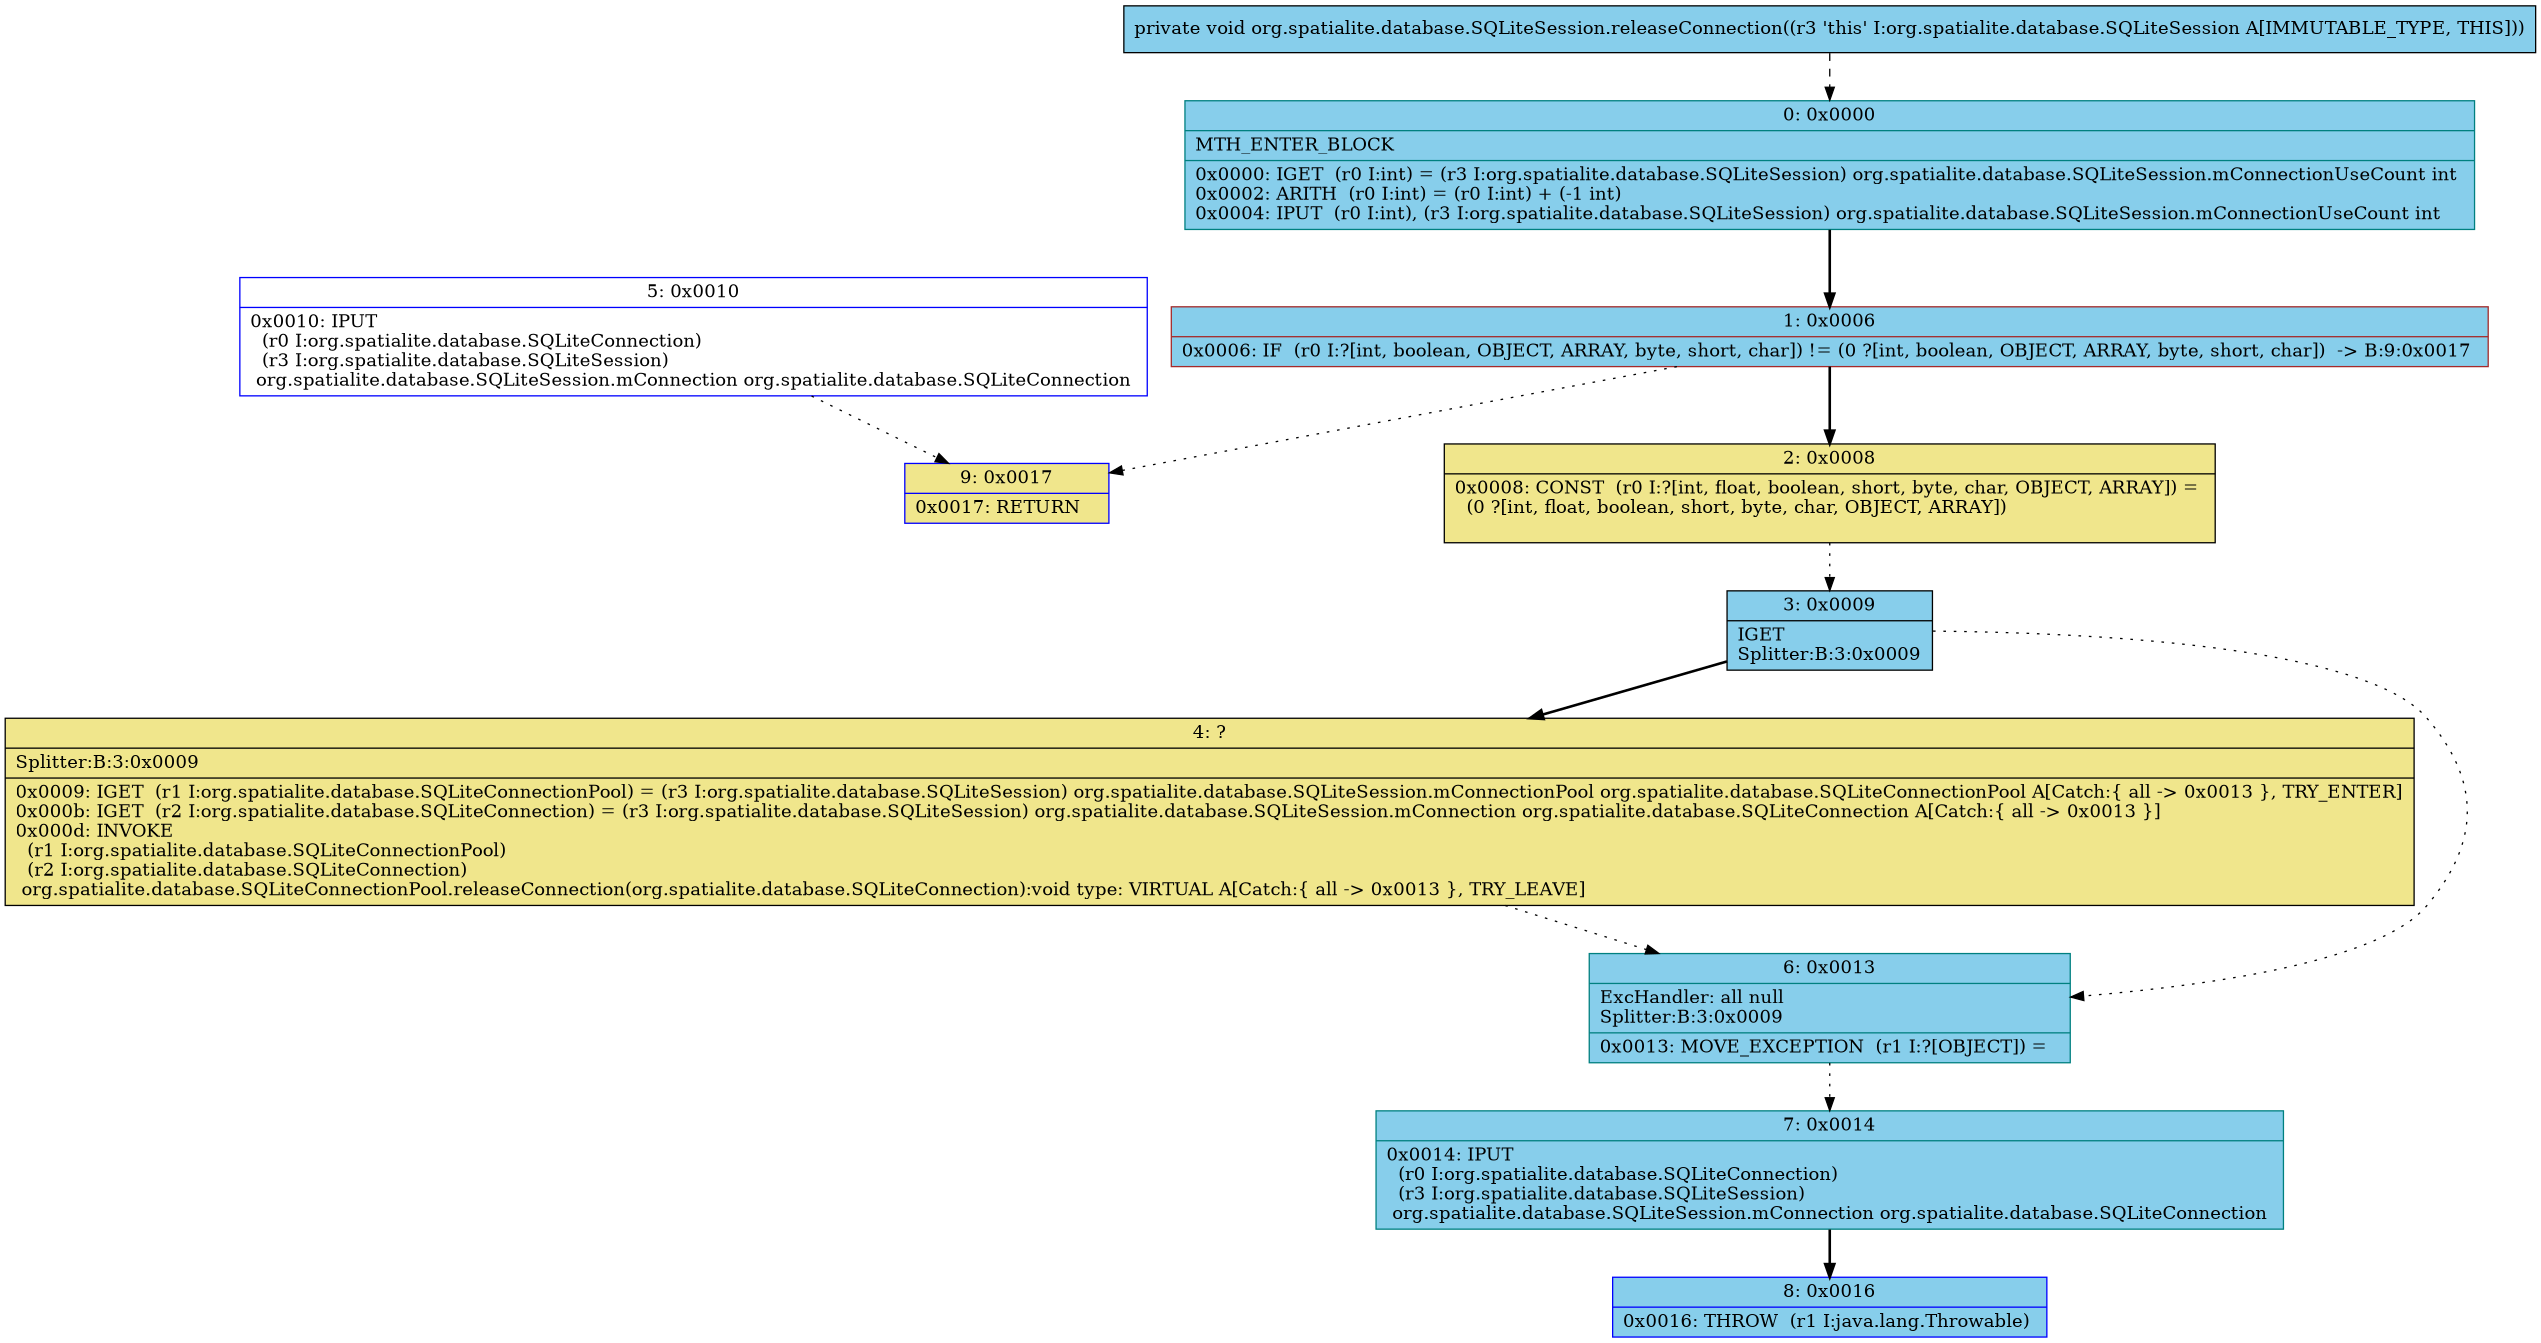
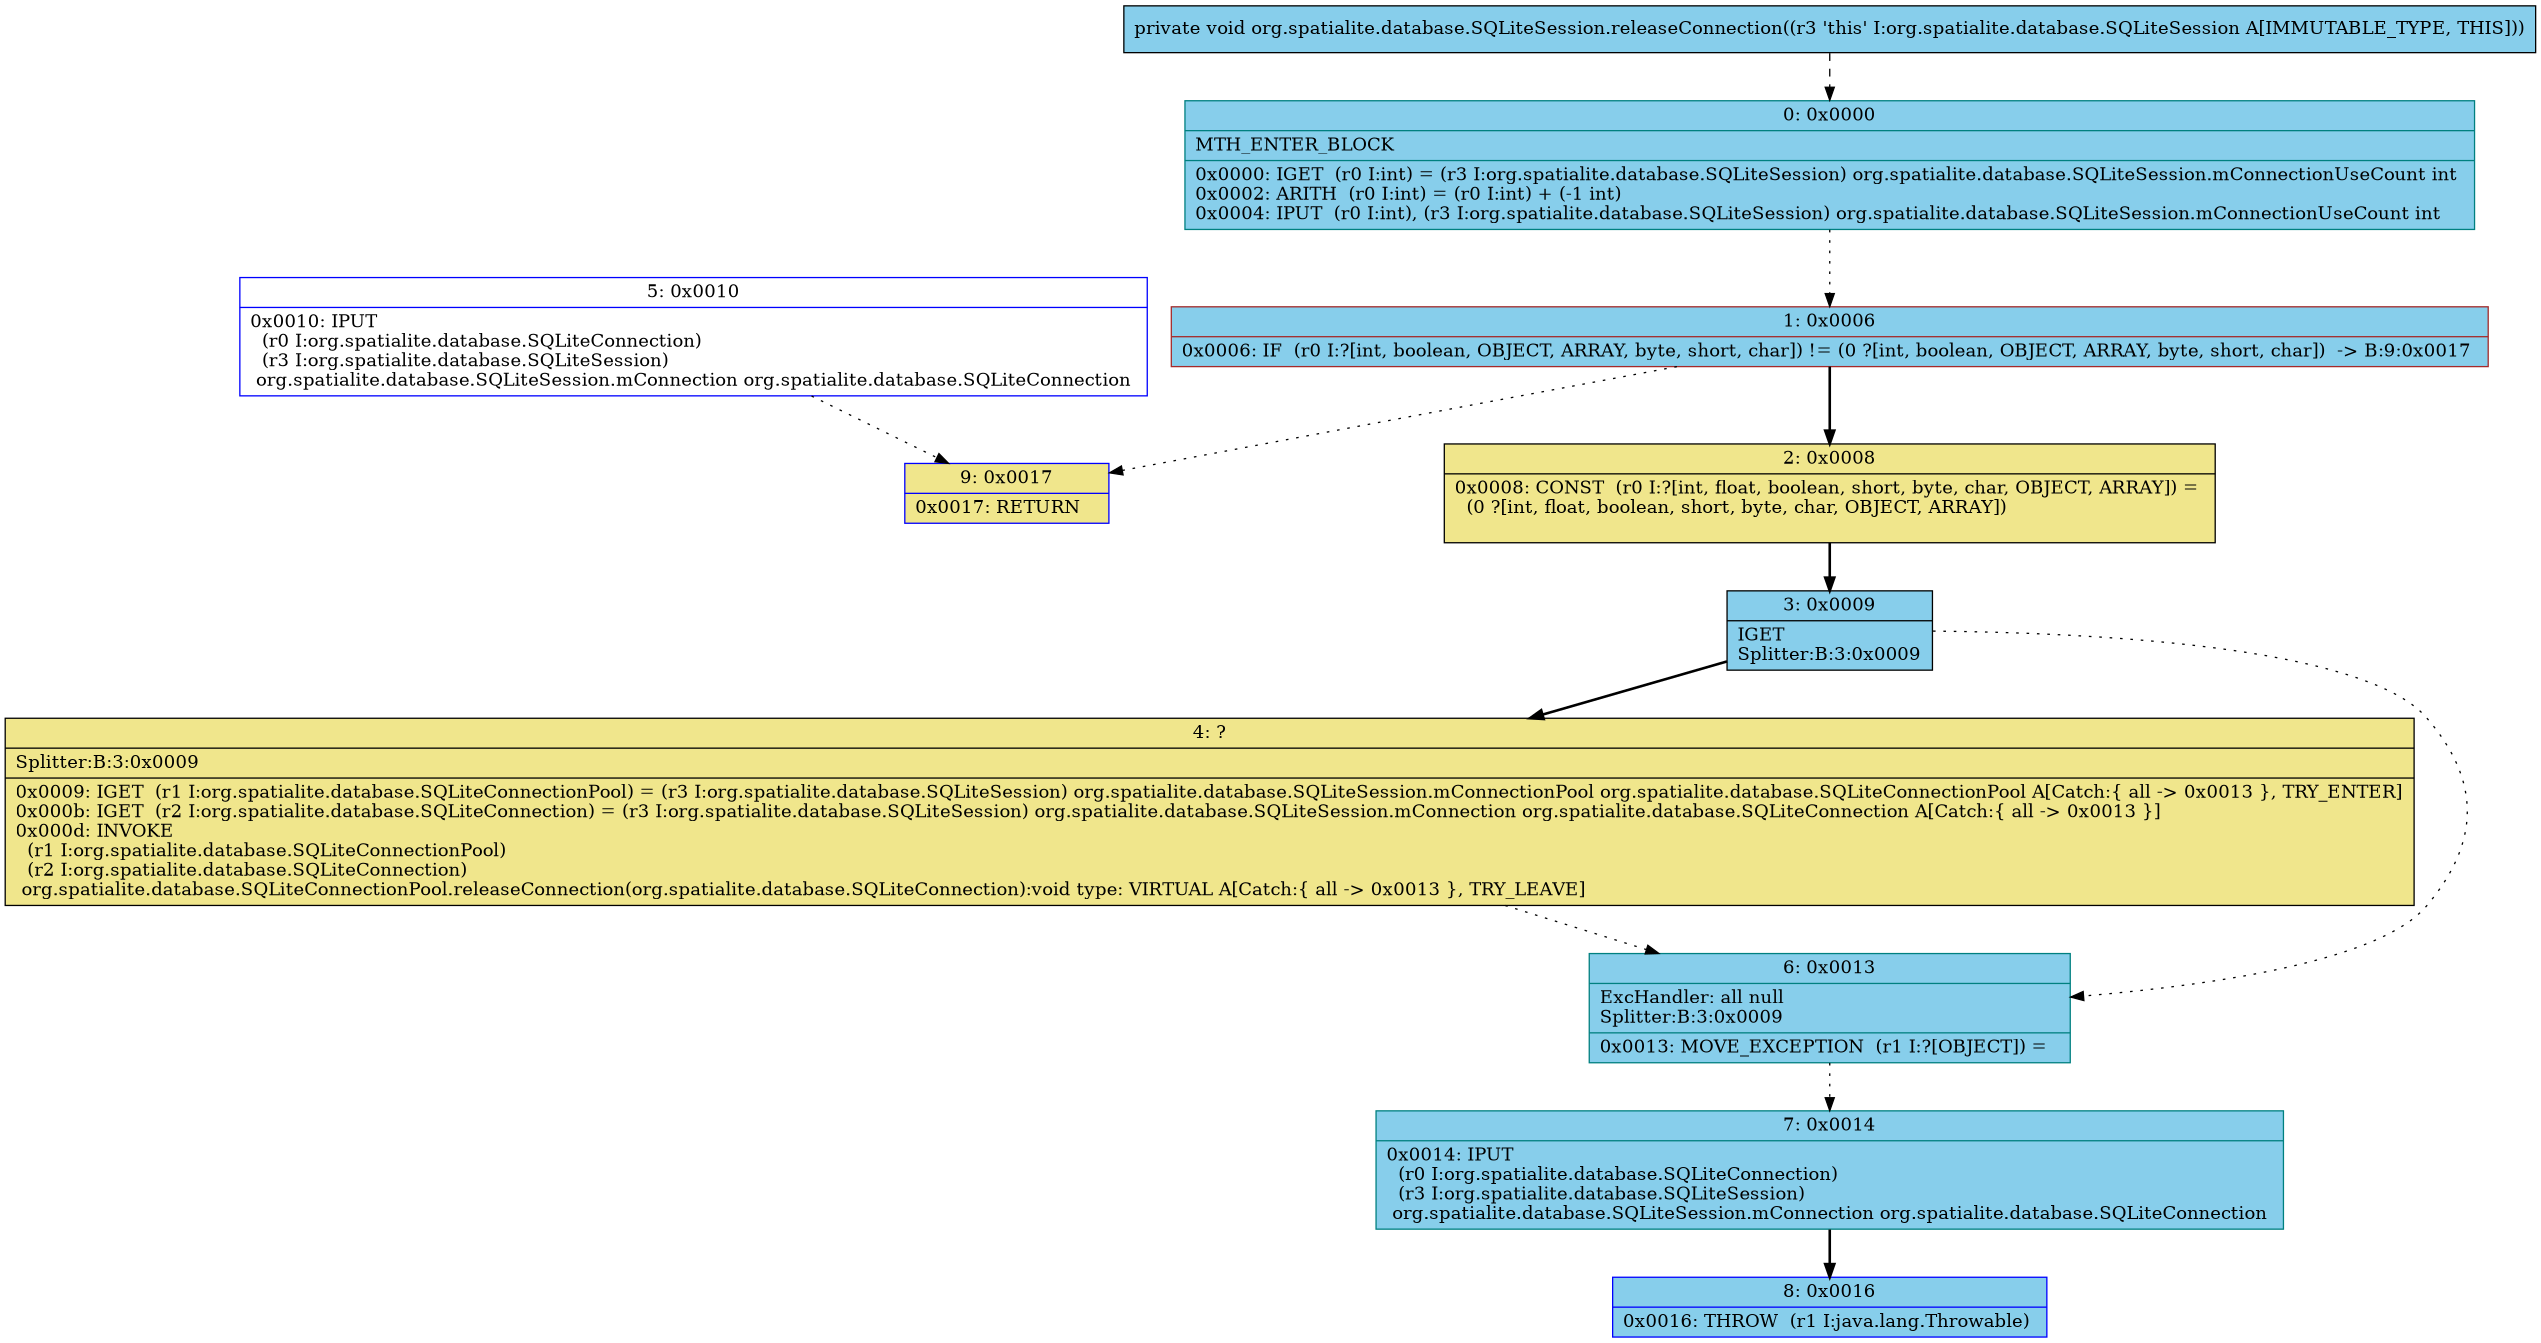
edge "0: 0x0000" -> "1: 0x0006": style bold -> dotted
edge "2: 0x0008" -> "3: 0x0009": style dotted -> bold
